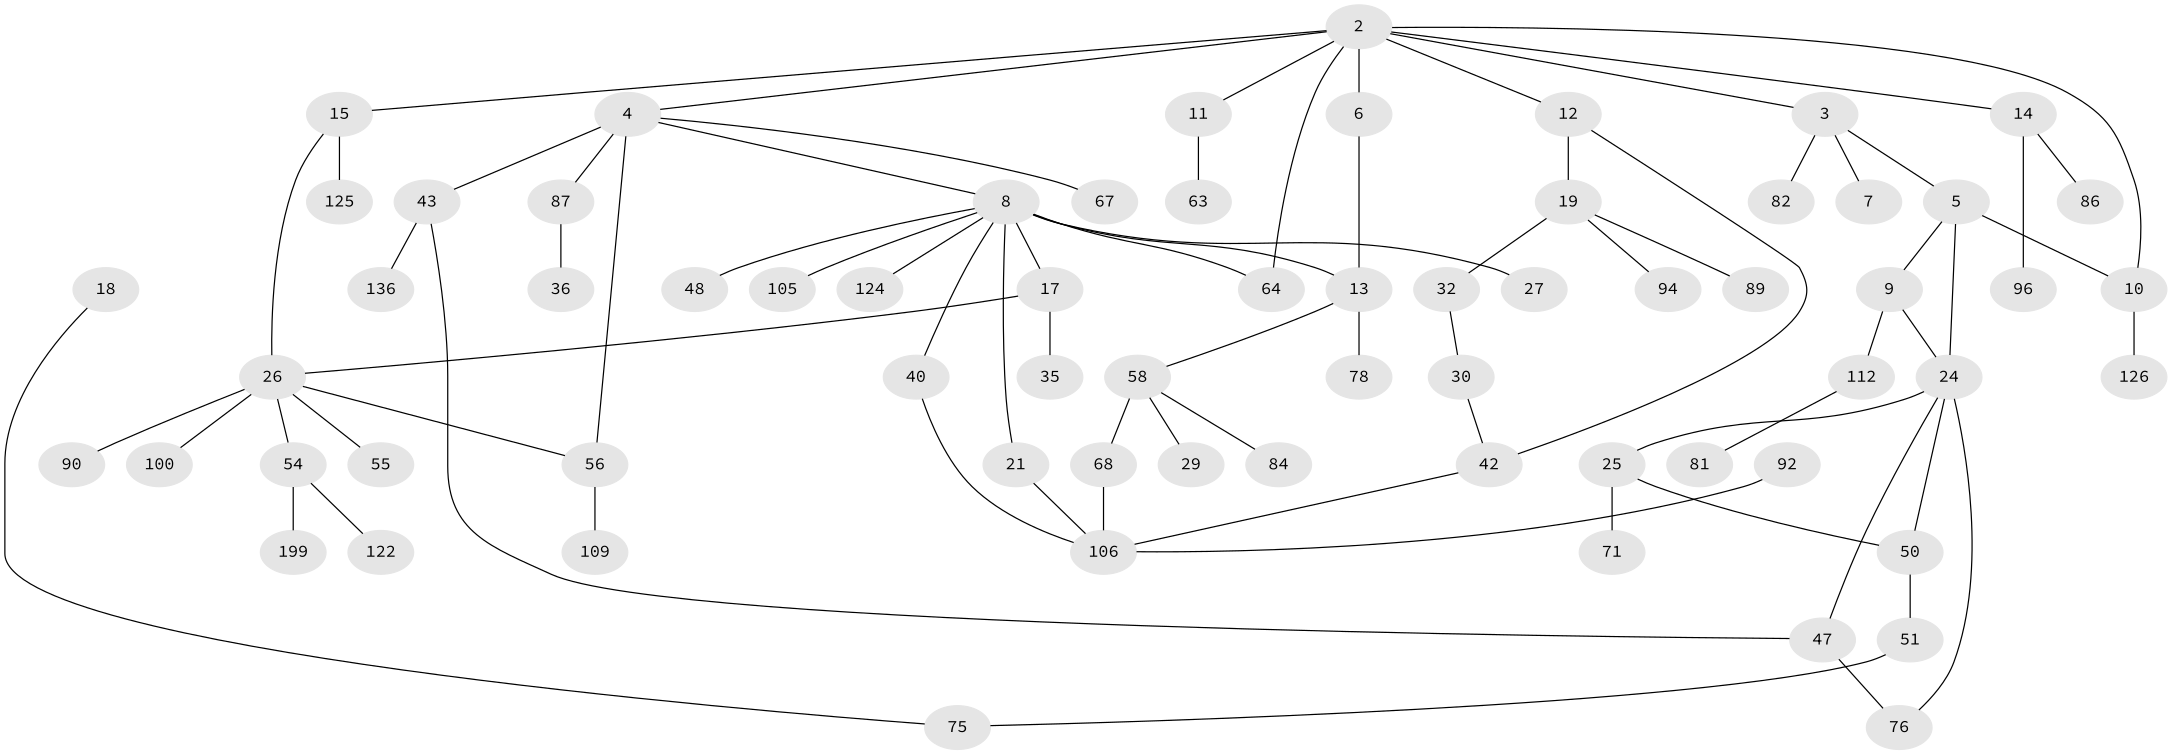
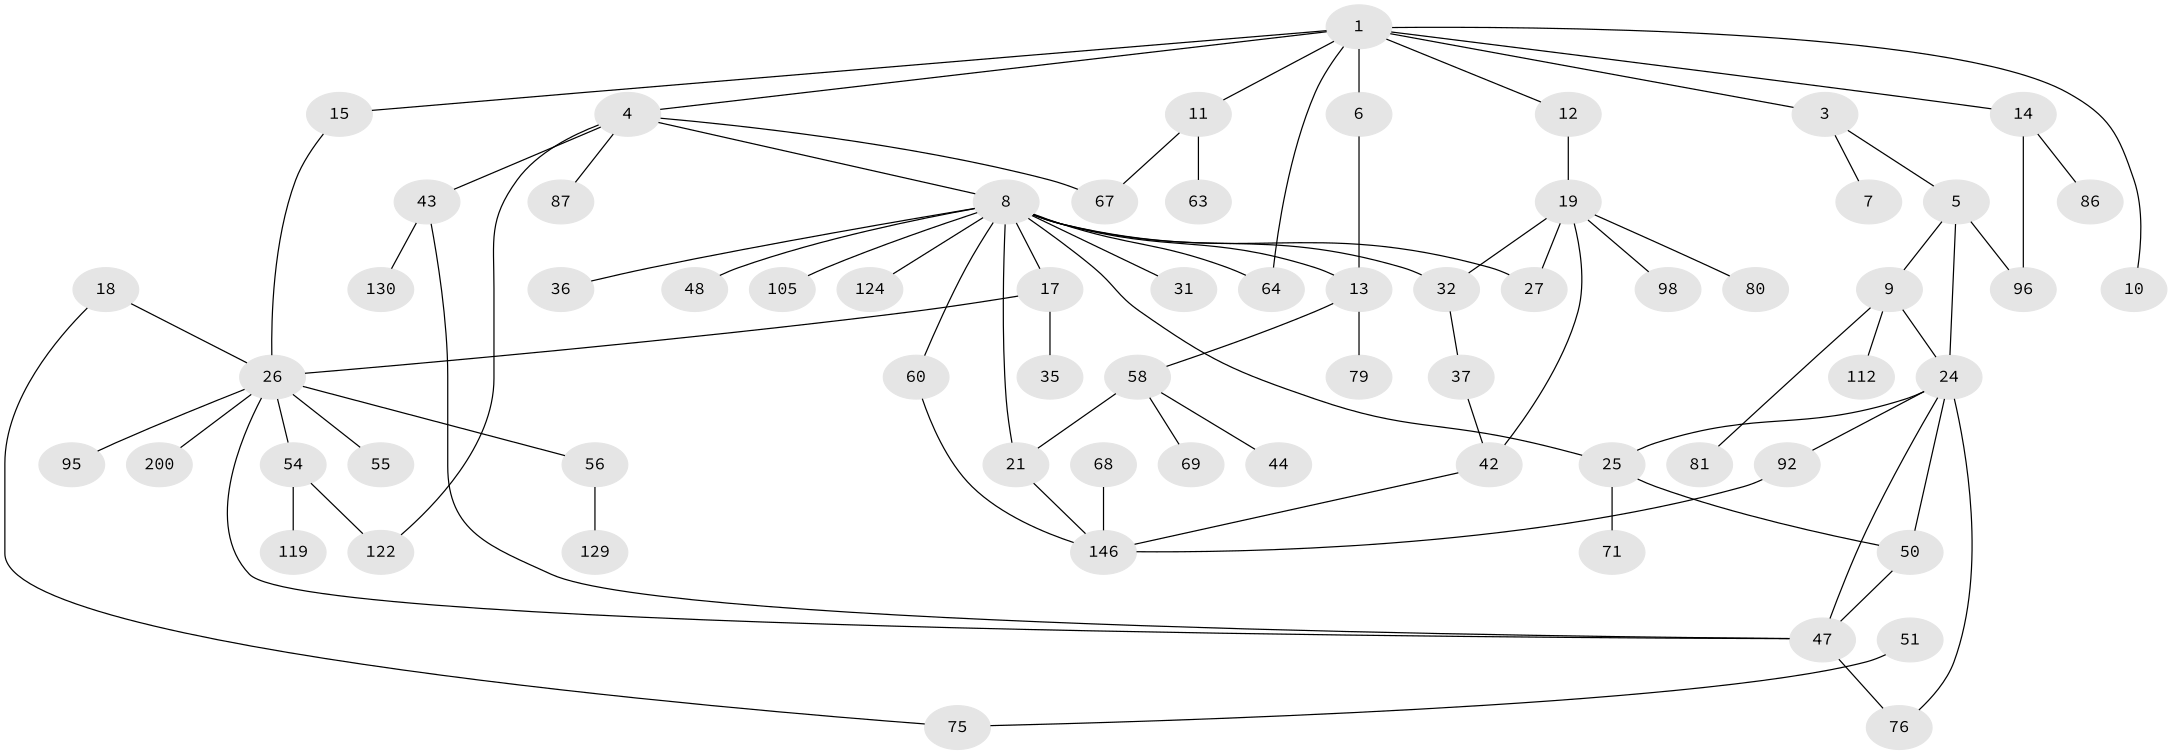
node "2": label "2" -> "1"
edge "11" -- "67": added
node "125": removed
node "82": removed
edge "87" -- "36": now "8" -- "36"
edge "19" -- "27": added
edge "5" -- "10": now "5" -- "96"
edge "8" -- "32": added
edge "4" -- "56": now "4" -- "122"
node "136": label "136" -> "130"
node "31": added
node "94": label "94" -> "98"
node "89": label "89" -> "80"
edge "12" -- "42": now "19" -- "42"
edge "18" -- "26": added
node "40": label "40" -> "60"
node "78": label "78" -> "79"
node "30": label "30" -> "37"
node "126": removed
edge "8" -- "25": added
edge "112" -- "81": now "9" -- "81"
edge "58" -- "68": now "58" -- "21"
edge "24" -- "92": added
node "90": label "90" -> "95"
node "100": label "100" -> "200"
node "29": label "29" -> "69"
node "84": label "84" -> "44"
node "199": label "199" -> "119"
node "109": label "109" -> "129"
node "106": label "106" -> "146"
edge "50" -- "51": now "50" -- "47"
edge "26" -- "47": added
